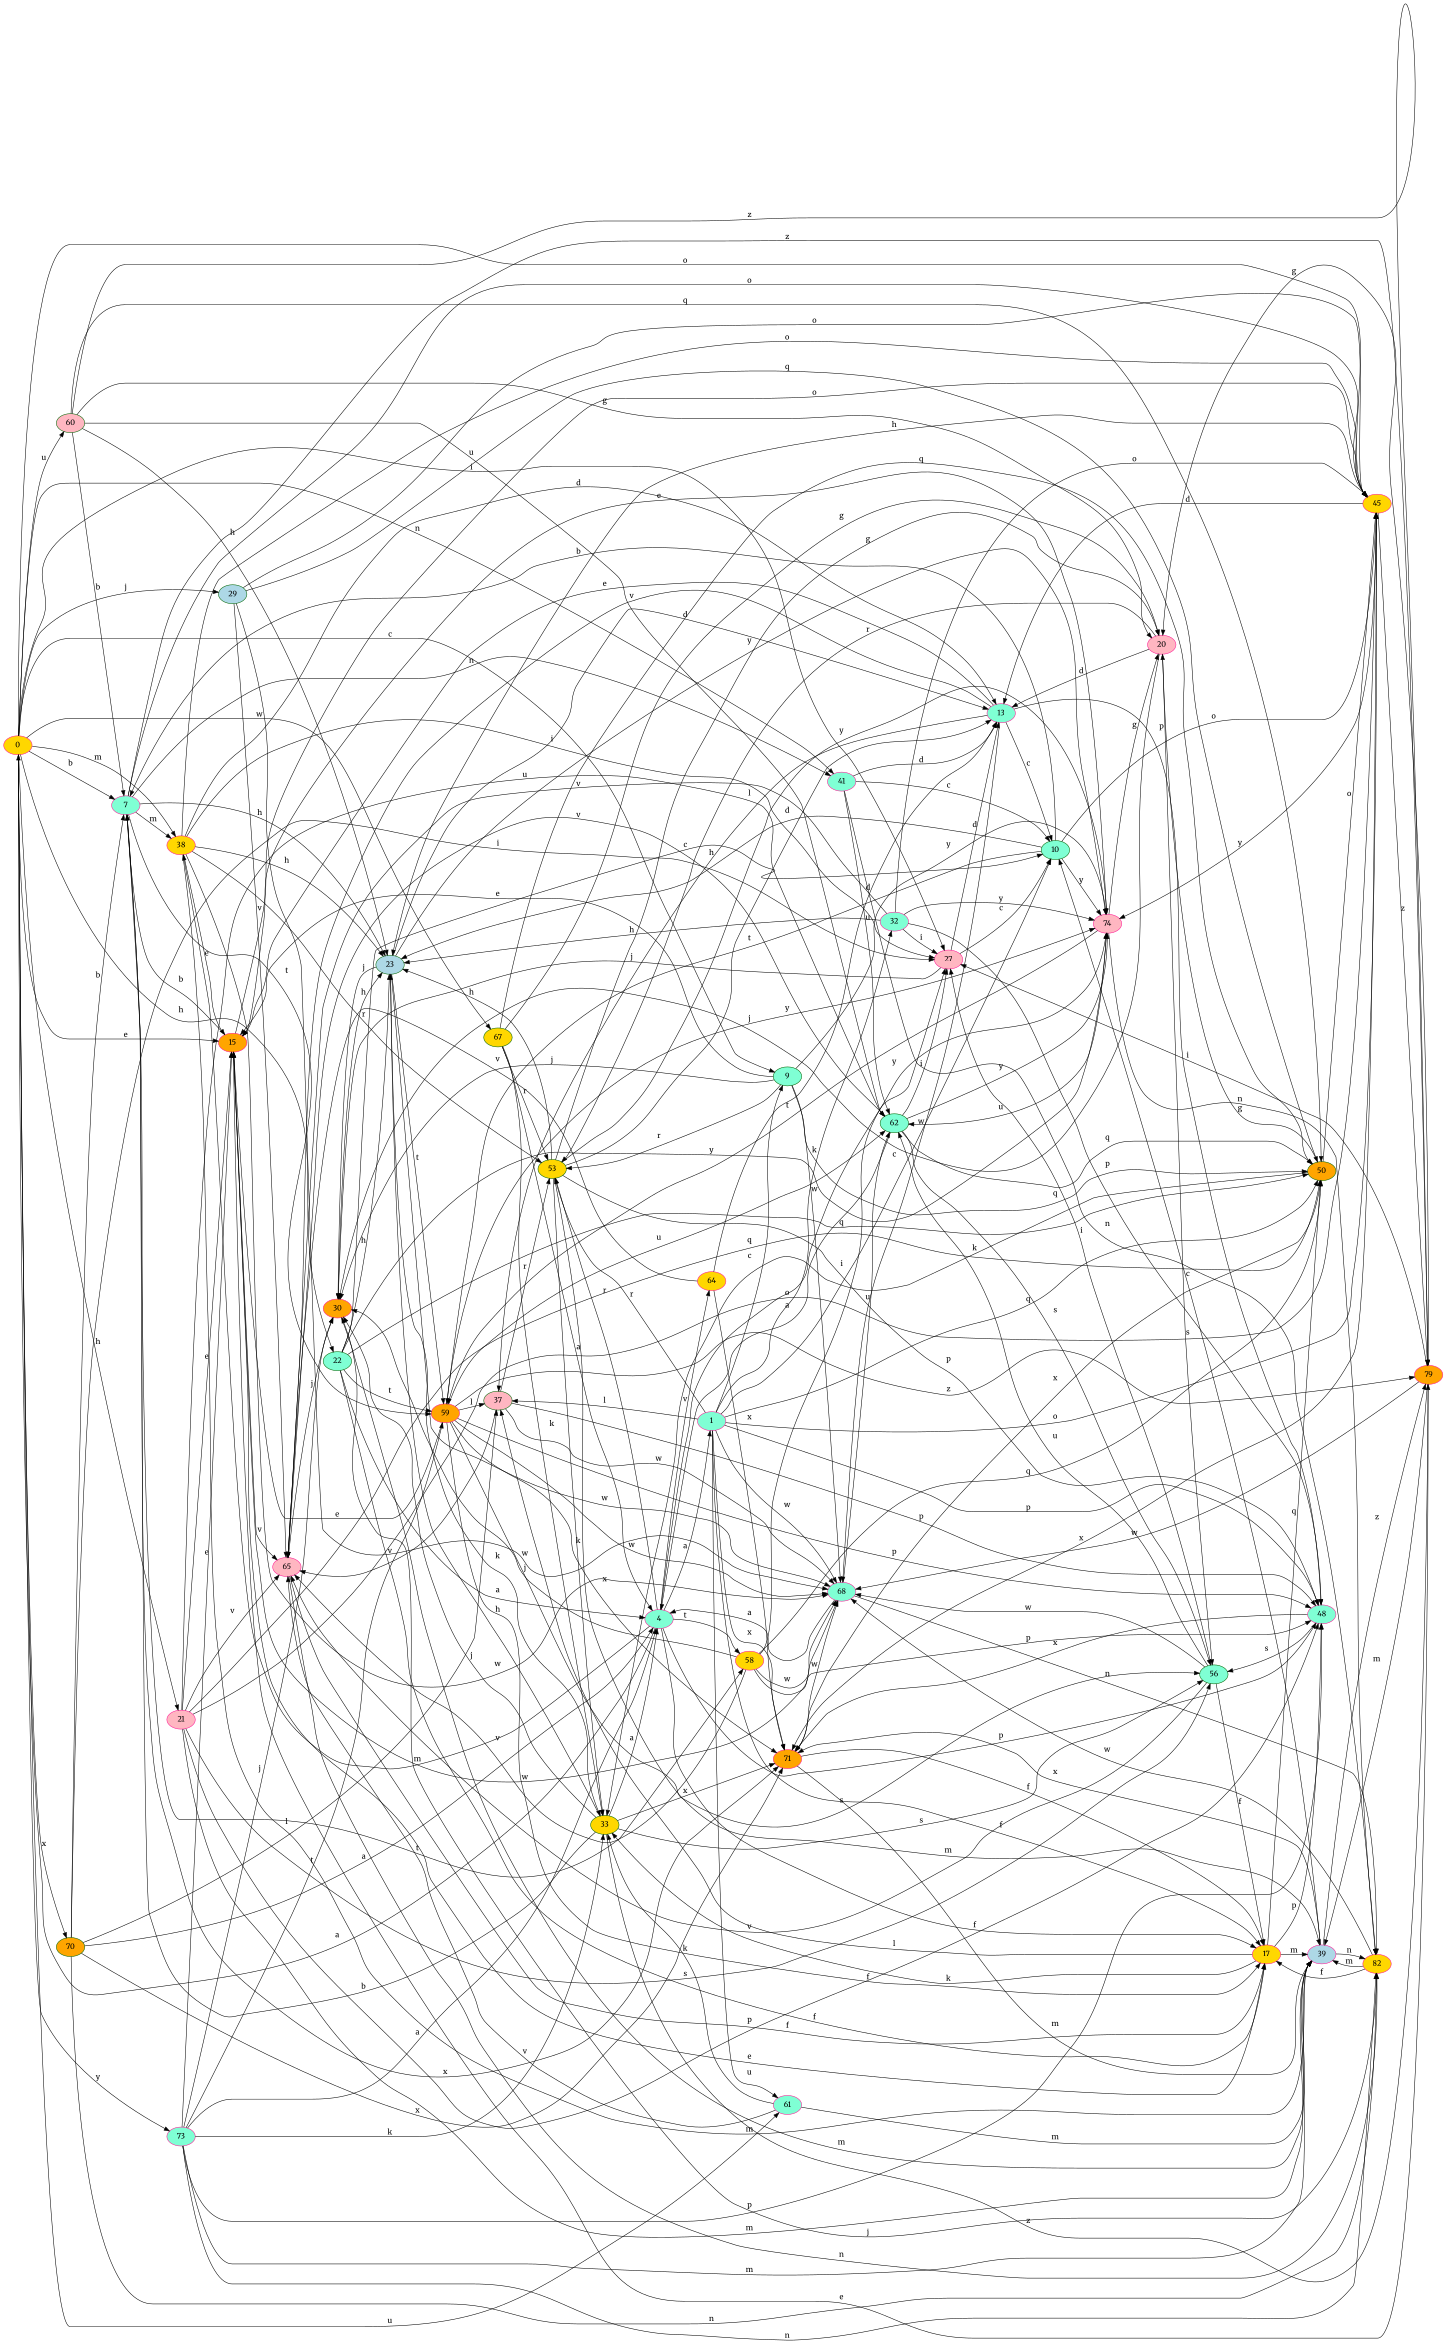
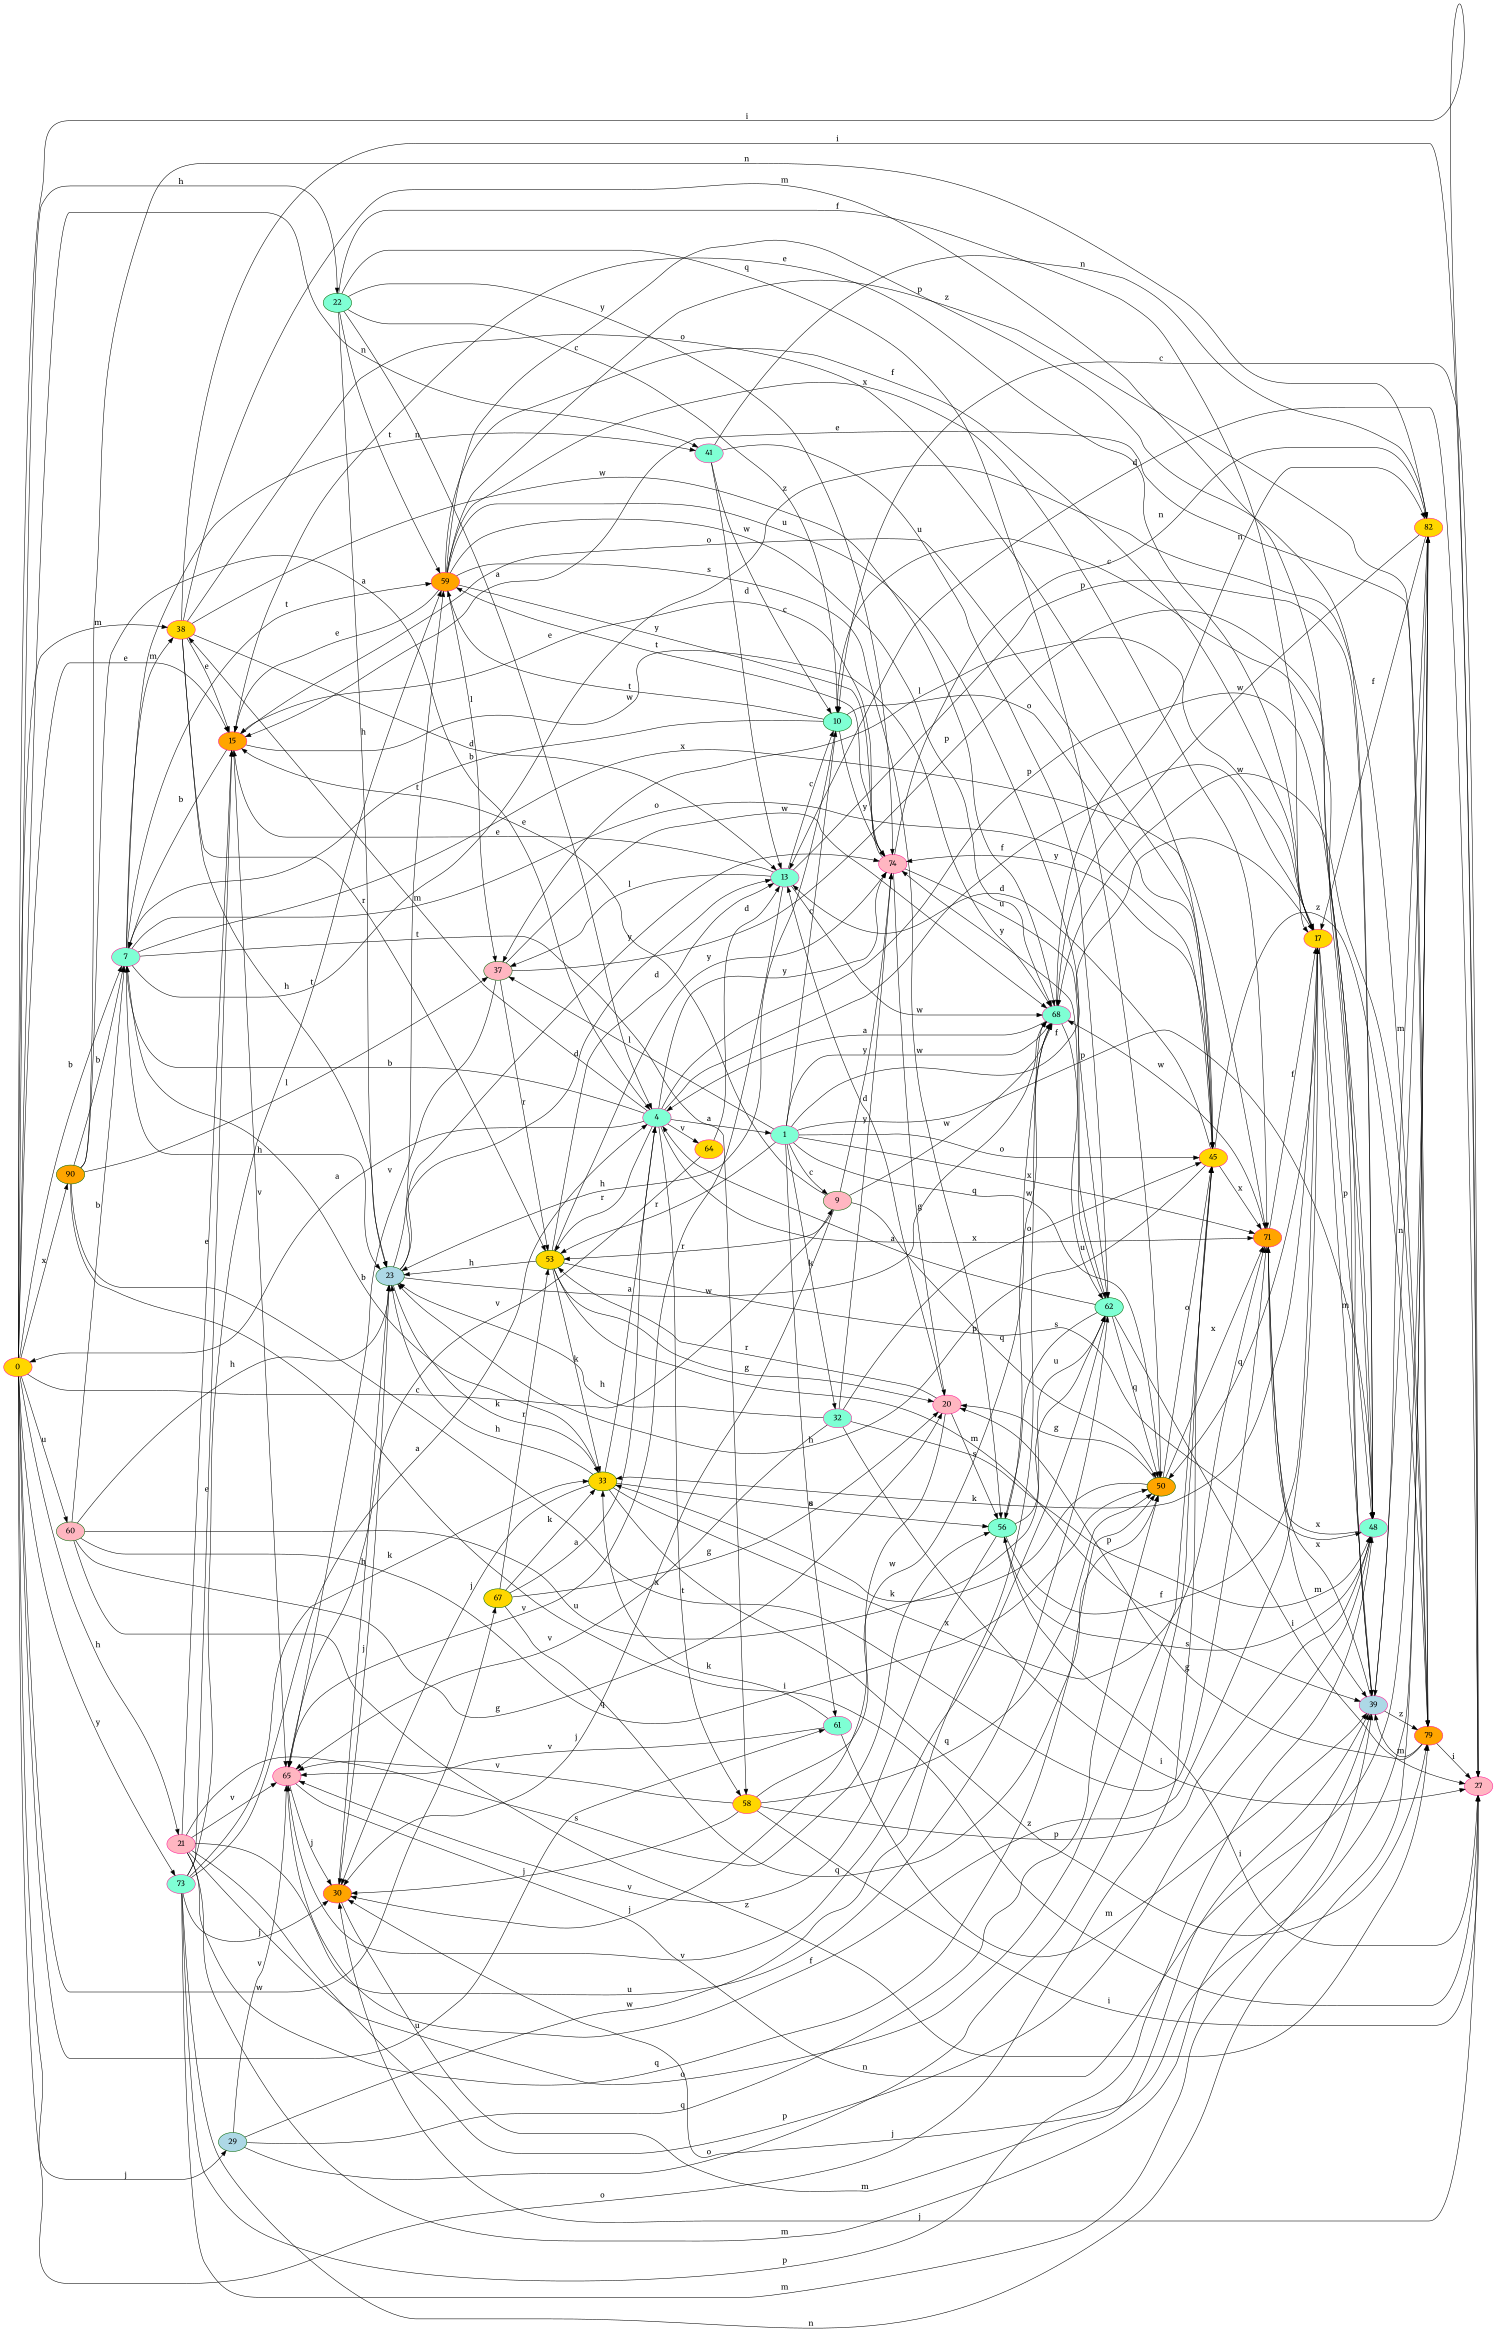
edge "4" -> "7": added, label "b"
node "9": fillcolor aquamarine -> lightpink
edge "64" -> "71": now "4" -> "71"
node "70": label "70" -> "90"
